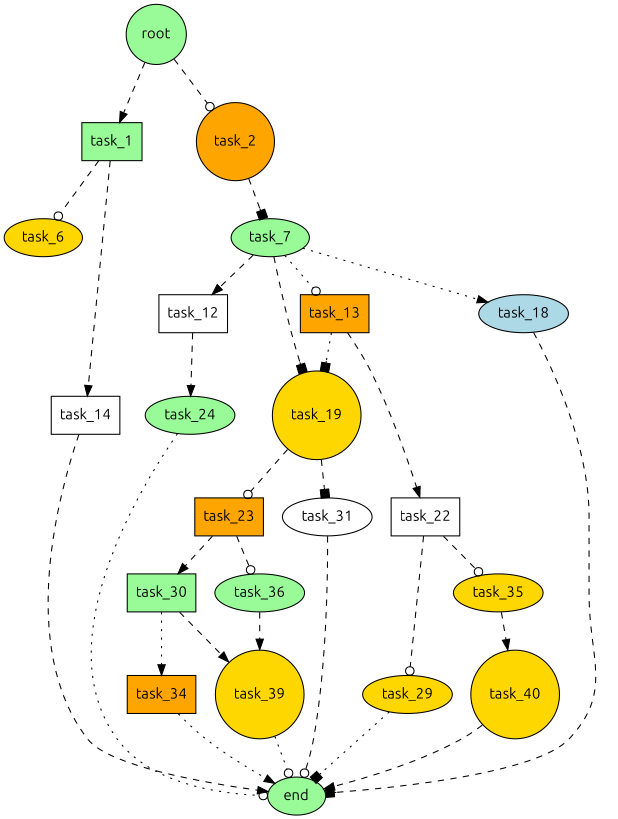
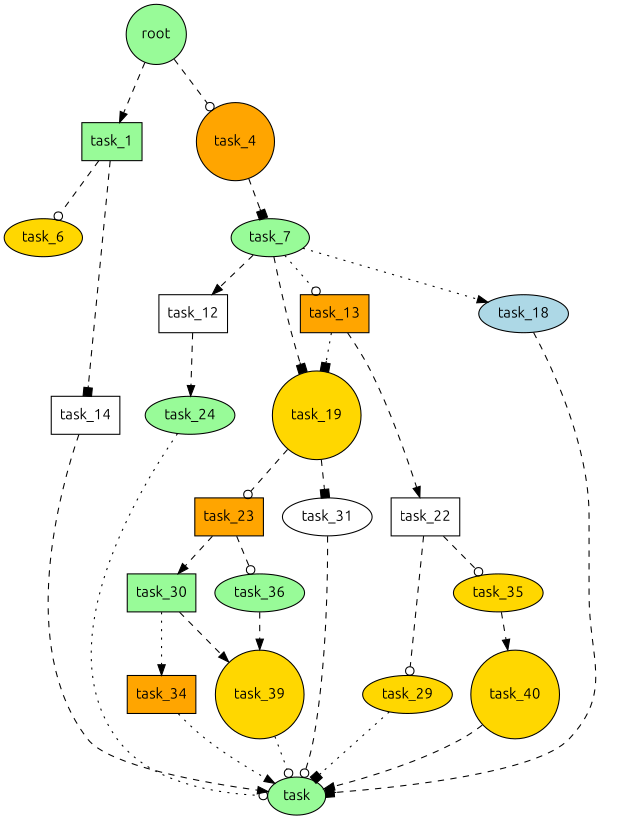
node "task_2": label "task_2" -> "task_4"
edge "task_1" -> "task_14": arrowhead normal -> box
node "end": label "end" -> "task"
